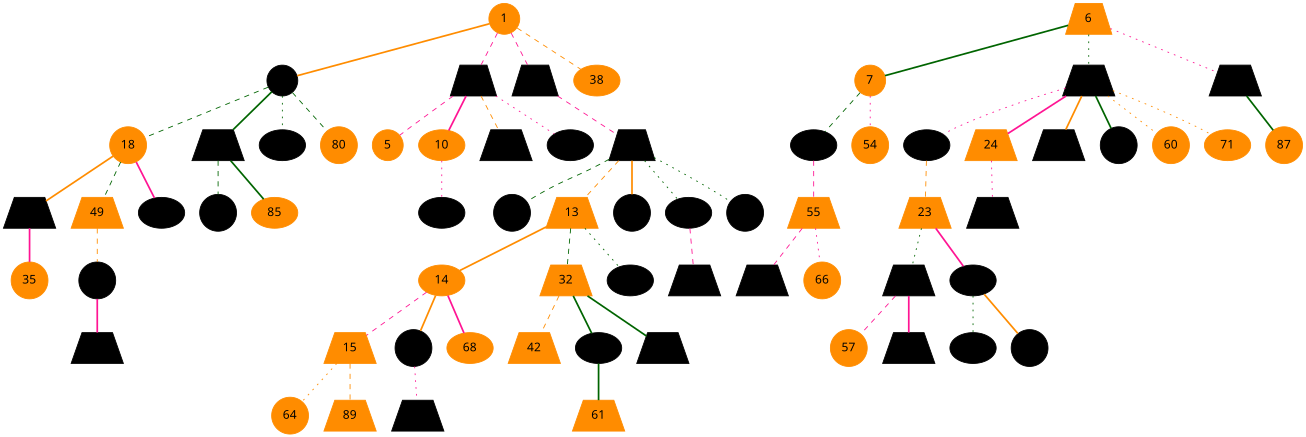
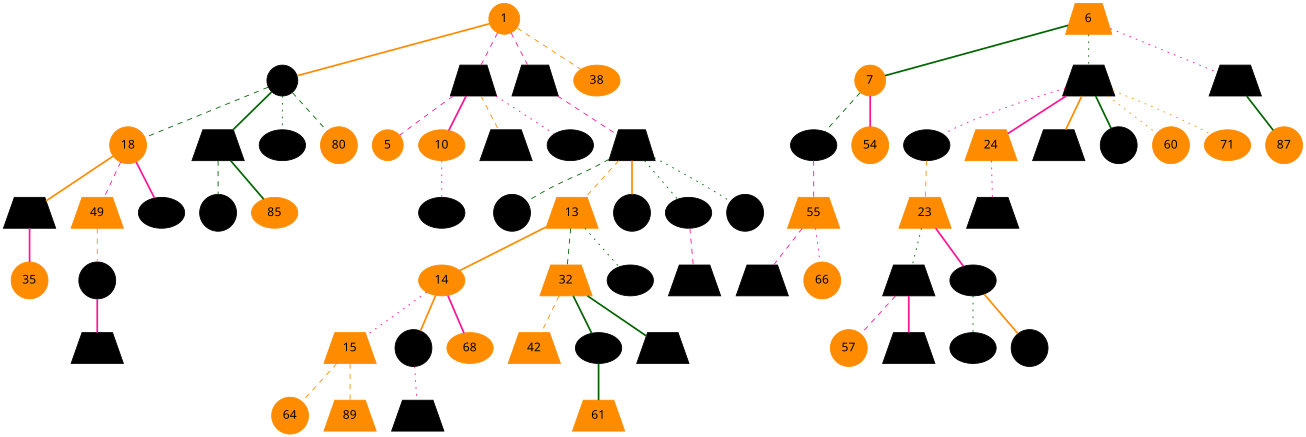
edge "7" -- "54": style dotted -> bold
edge "18" -- "49": color darkgreen -> deeppink
edge "14" -- "15": style dashed -> dotted
edge "15" -- "64": style dotted -> dashed
